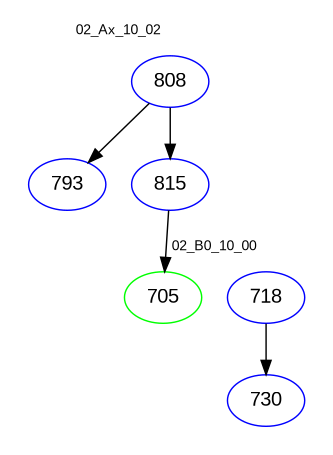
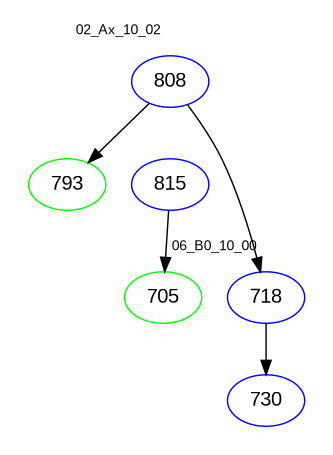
edge "808" -> "815": now "808" -> "718"
node "793": color blue -> green
cluster "02_B0_10_00": label "02_B0_10_00" -> "06_B0_10_00"
